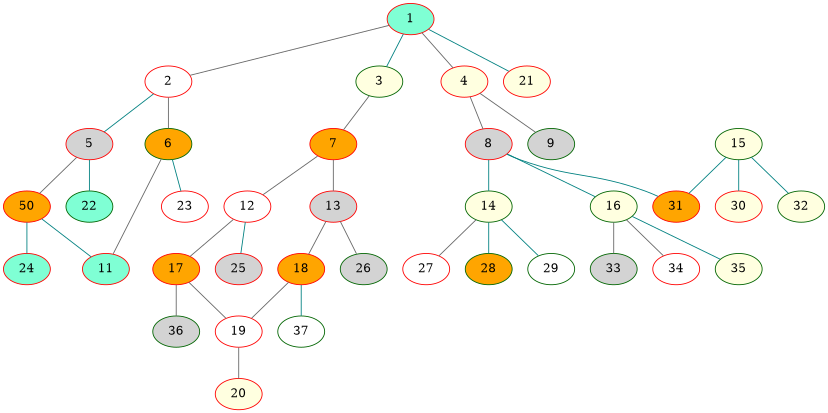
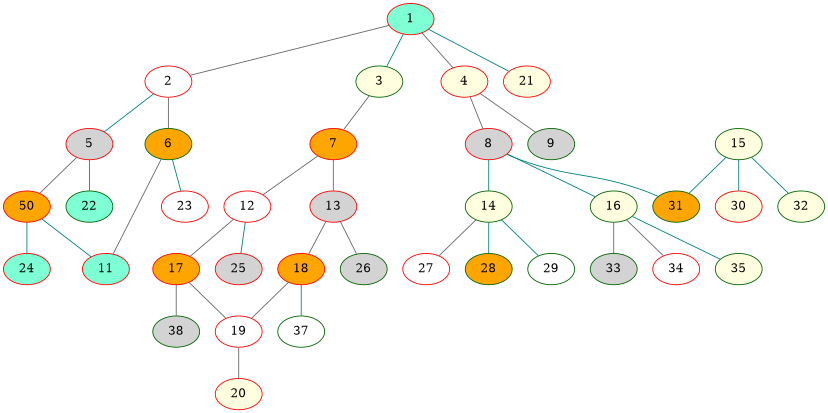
node "31": color red -> darkgreen
node "36": label "36" -> "38"
